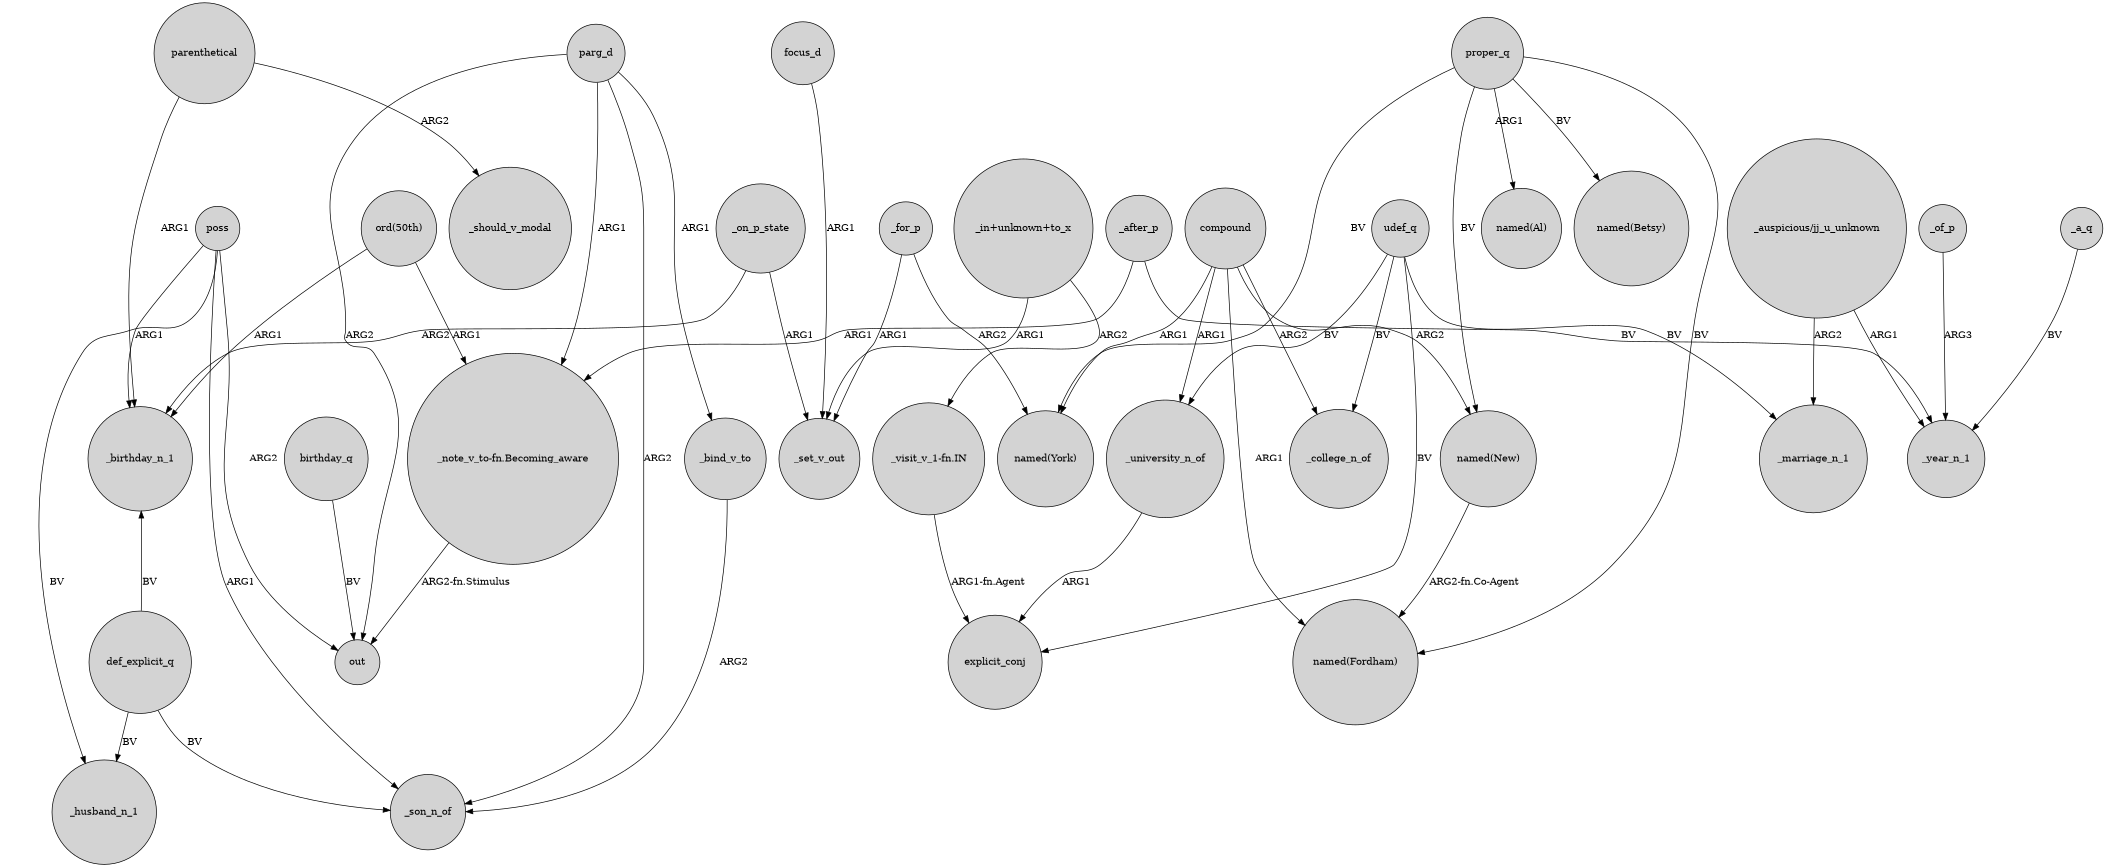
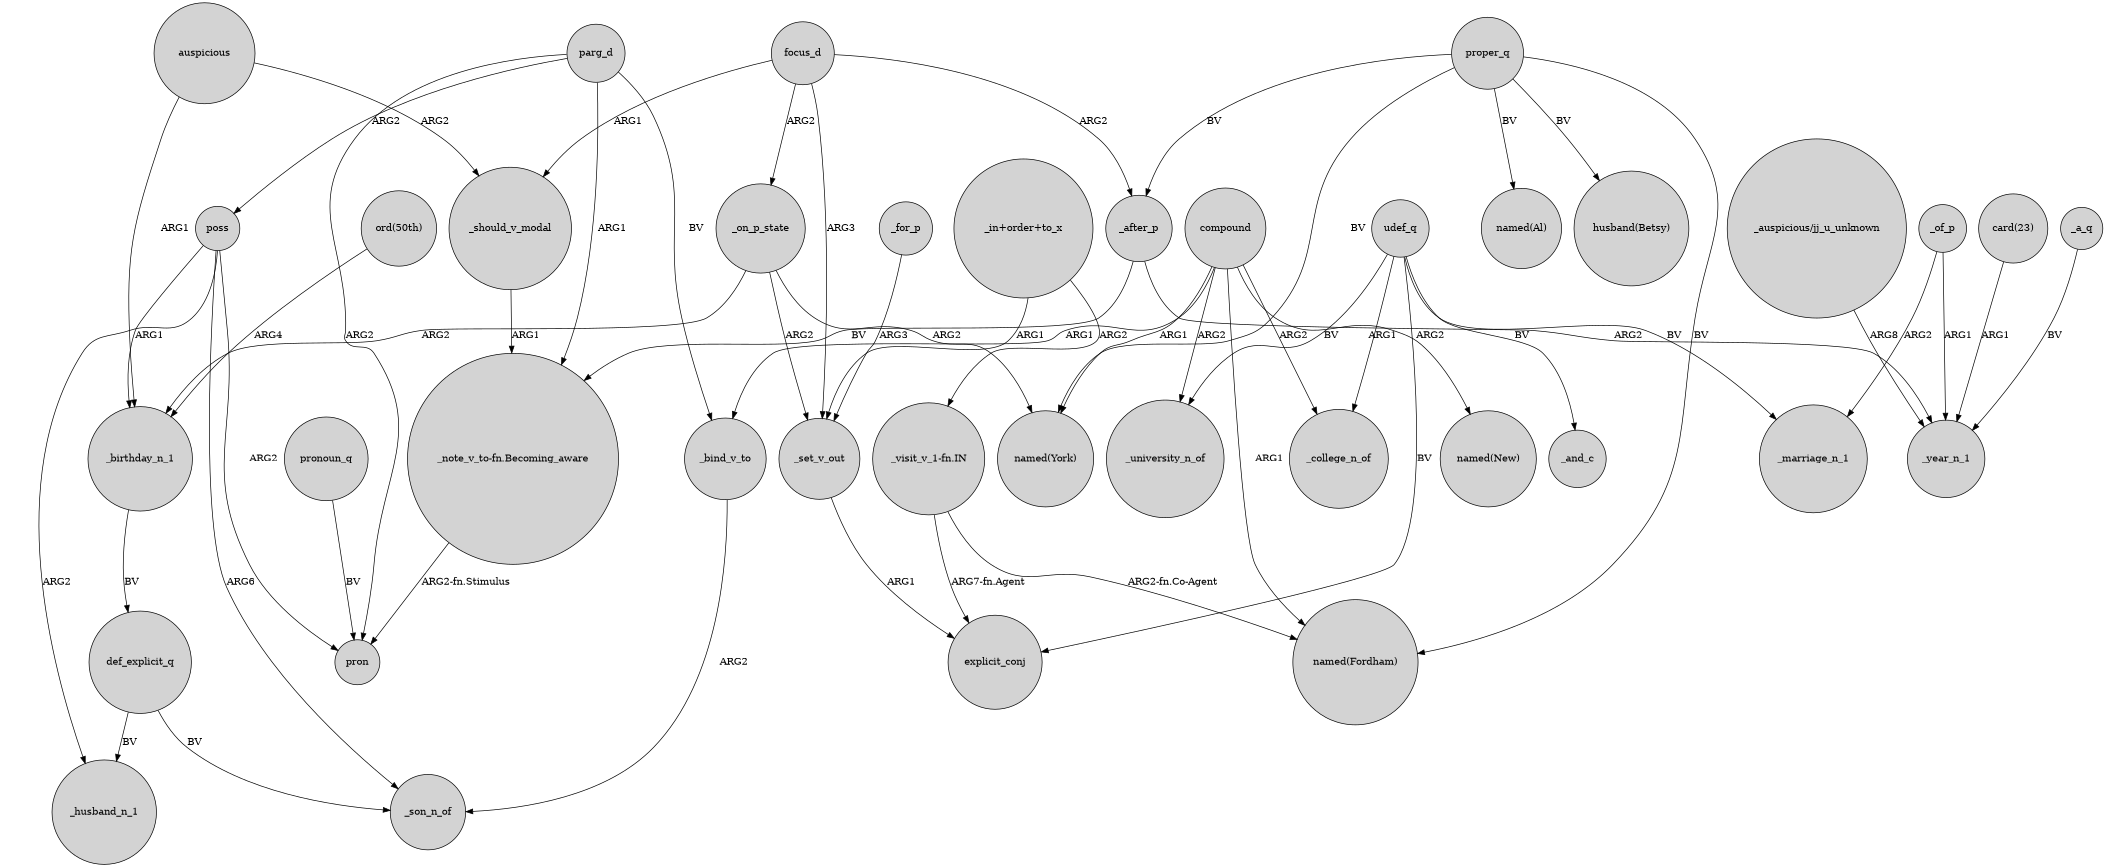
node "parenthetical": label "parenthetical" -> "auspicious"
edge "focus_d" -> "_after_p": added, label "ARG2"
edge "focus_d" -> "_should_v_modal": added, label "ARG1"
edge "proper_q" -> "named(Al)": label "ARG1" -> "BV"
edge "focus_d" -> "_on_p_state": added, label "ARG2"
edge "parg_d" -> "_bind_v_to": label "ARG1" -> "BV"
edge "focus_d" -> "_set_v_out": label "ARG1" -> "ARG3"
node "_in+unknown+to_x": label "_in+unknown+to_x" -> "_in+order+to_x"
node "named(Betsy)": label "named(Betsy)" -> "husband(Betsy)"
node "card(23)": added
edge "proper_q" -> "named(New)": now "proper_q" -> "_after_p"
edge "ord(50th)" -> "_note_v_to-fn.Becoming_aware": now "_should_v_modal" -> "_note_v_to-fn.Becoming_aware"
edge "_for_p" -> "named(York)": now "_on_p_state" -> "named(York)"
edge "ord(50th)" -> "_birthday_n_1": label "ARG1" -> "ARG4"
edge "_on_p_state" -> "_set_v_out": label "ARG1" -> "ARG2"
edge "_after_p" -> "_note_v_to-fn.Becoming_aware": label "ARG1" -> "BV"
edge "_for_p" -> "_set_v_out": label "ARG1" -> "ARG3"
edge "compound" -> "_university_n_of": label "ARG1" -> "ARG2"
edge "udef_q" -> "_college_n_of": label "BV" -> "ARG1"
edge "_after_p" -> "_year_n_1": label "BV" -> "ARG2"
edge "_auspicious/jj_u_unknown" -> "_year_n_1": label "ARG1" -> "ARG8"
edge "_of_p" -> "_year_n_1": label "ARG3" -> "ARG1"
edge "compound" -> "_bind_v_to": added, label "ARG1"
edge "_auspicious/jj_u_unknown" -> "_marriage_n_1": now "_of_p" -> "_marriage_n_1"
node "birthday_q": label "birthday_q" -> "pronoun_q"
node "_and_c": added
edge "parg_d" -> "_son_n_of": now "parg_d" -> "poss"
edge "named(New)" -> "named(Fordham)": now "_visit_v_1-fn.IN" -> "named(Fordham)"
edge "def_explicit_q" -> "_birthday_n_1": reversed
edge "_university_n_of" -> "explicit_conj": now "_set_v_out" -> "explicit_conj"
edge "poss" -> "_husband_n_1": label "BV" -> "ARG2"
edge "poss" -> "_son_n_of": label "ARG1" -> "ARG6"
edge "_visit_v_1-fn.IN" -> "explicit_conj": label "ARG1-fn.Agent" -> "ARG7-fn.Agent"
node "out": label "out" -> "pron"
